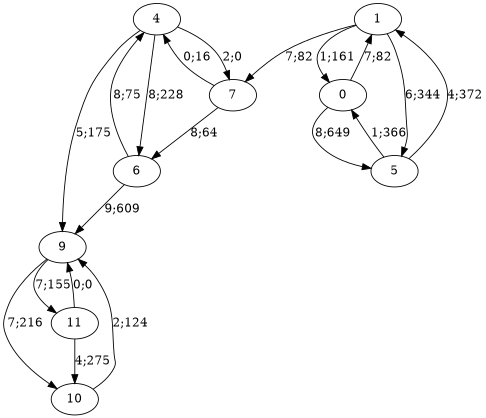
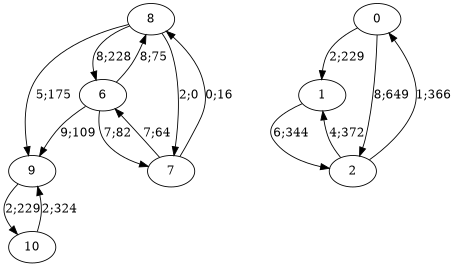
node "4": label "4" -> "8"
edge "1" -> "7": now "6" -> "7"
edge "1" -> "0": removed, label "1;161"
edge "0" -> "1": label "7;82" -> "2;229"
edge "7" -> "6": label "8;64" -> "7;64"
node "5": label "5" -> "2"
edge "6" -> "9": label "9;609" -> "9;109"
edge "9" -> "10": label "7;216" -> "2;229"
node "11": removed
edge "10" -> "9": label "2;124" -> "2;324"
